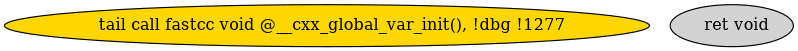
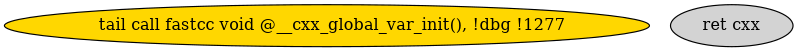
node "ret void": label "ret void" -> "ret cxx"
